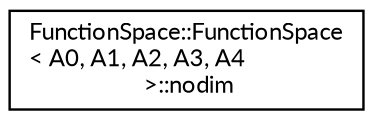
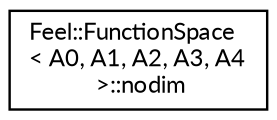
node "FunctionSpace::FunctionSpace < A0, A1, A2, A3, A4 >::nodim": label "FunctionSpace::FunctionSpace < A0, A1, A2, A3, A4 >::nodim" -> "Feel::FunctionSpace < A0, A1, A2, A3, A4 >::nodim"
